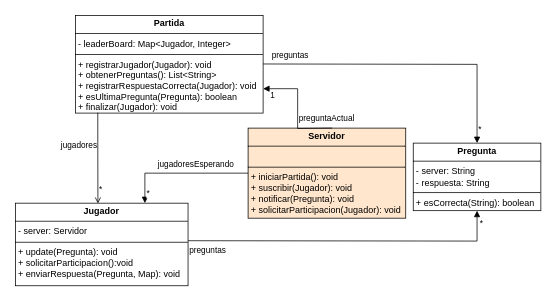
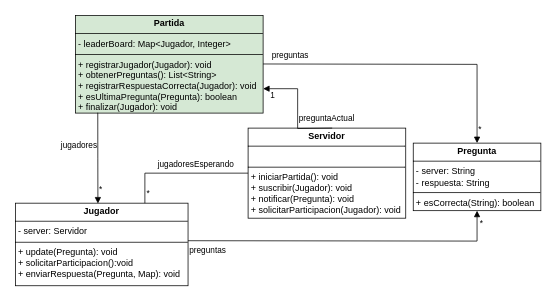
node "Partida - leaderBoard: Map<Jugador, Integer> + registrarJugador(Jugador): void + obtenerPreguntas(): List<String> + registrarRespuestaCorrecta(Jugador): void + esUltimaPregunta(Pregunta): boolean + finalizar(Jugador): void": fillcolor #ffffff -> #d5e8d4
node "Servidor + iniciarPartida(): void + suscribir(Jugador): void + notificar(Pregunta): void + solicitarParticipacion(Jugador): void": fillcolor #ffe6cc -> #ffffff
edge "Servidor + iniciarPartida(): void + suscribir(Jugador): void + notificar(Pregunta): void + solicitarParticipacion(Jugador): void" -> "Jugador - server: Servidor + update(Pregunta): void + solicitarParticipacion():void + enviarRespuesta(Pregunta, Map): void": arrowhead block -> none
edge "Partida - leaderBoard: Map<Jugador, Integer> + registrarJugador(Jugador): void + obtenerPreguntas(): List<String> + registrarRespuestaCorrecta(Jugador): void + esUltimaPregunta(Pregunta): boolean + finalizar(Jugador): void" -> "Jugador - server: Servidor + update(Pregunta): void + solicitarParticipacion():void + enviarRespuesta(Pregunta, Map): void": arrowhead open -> block
